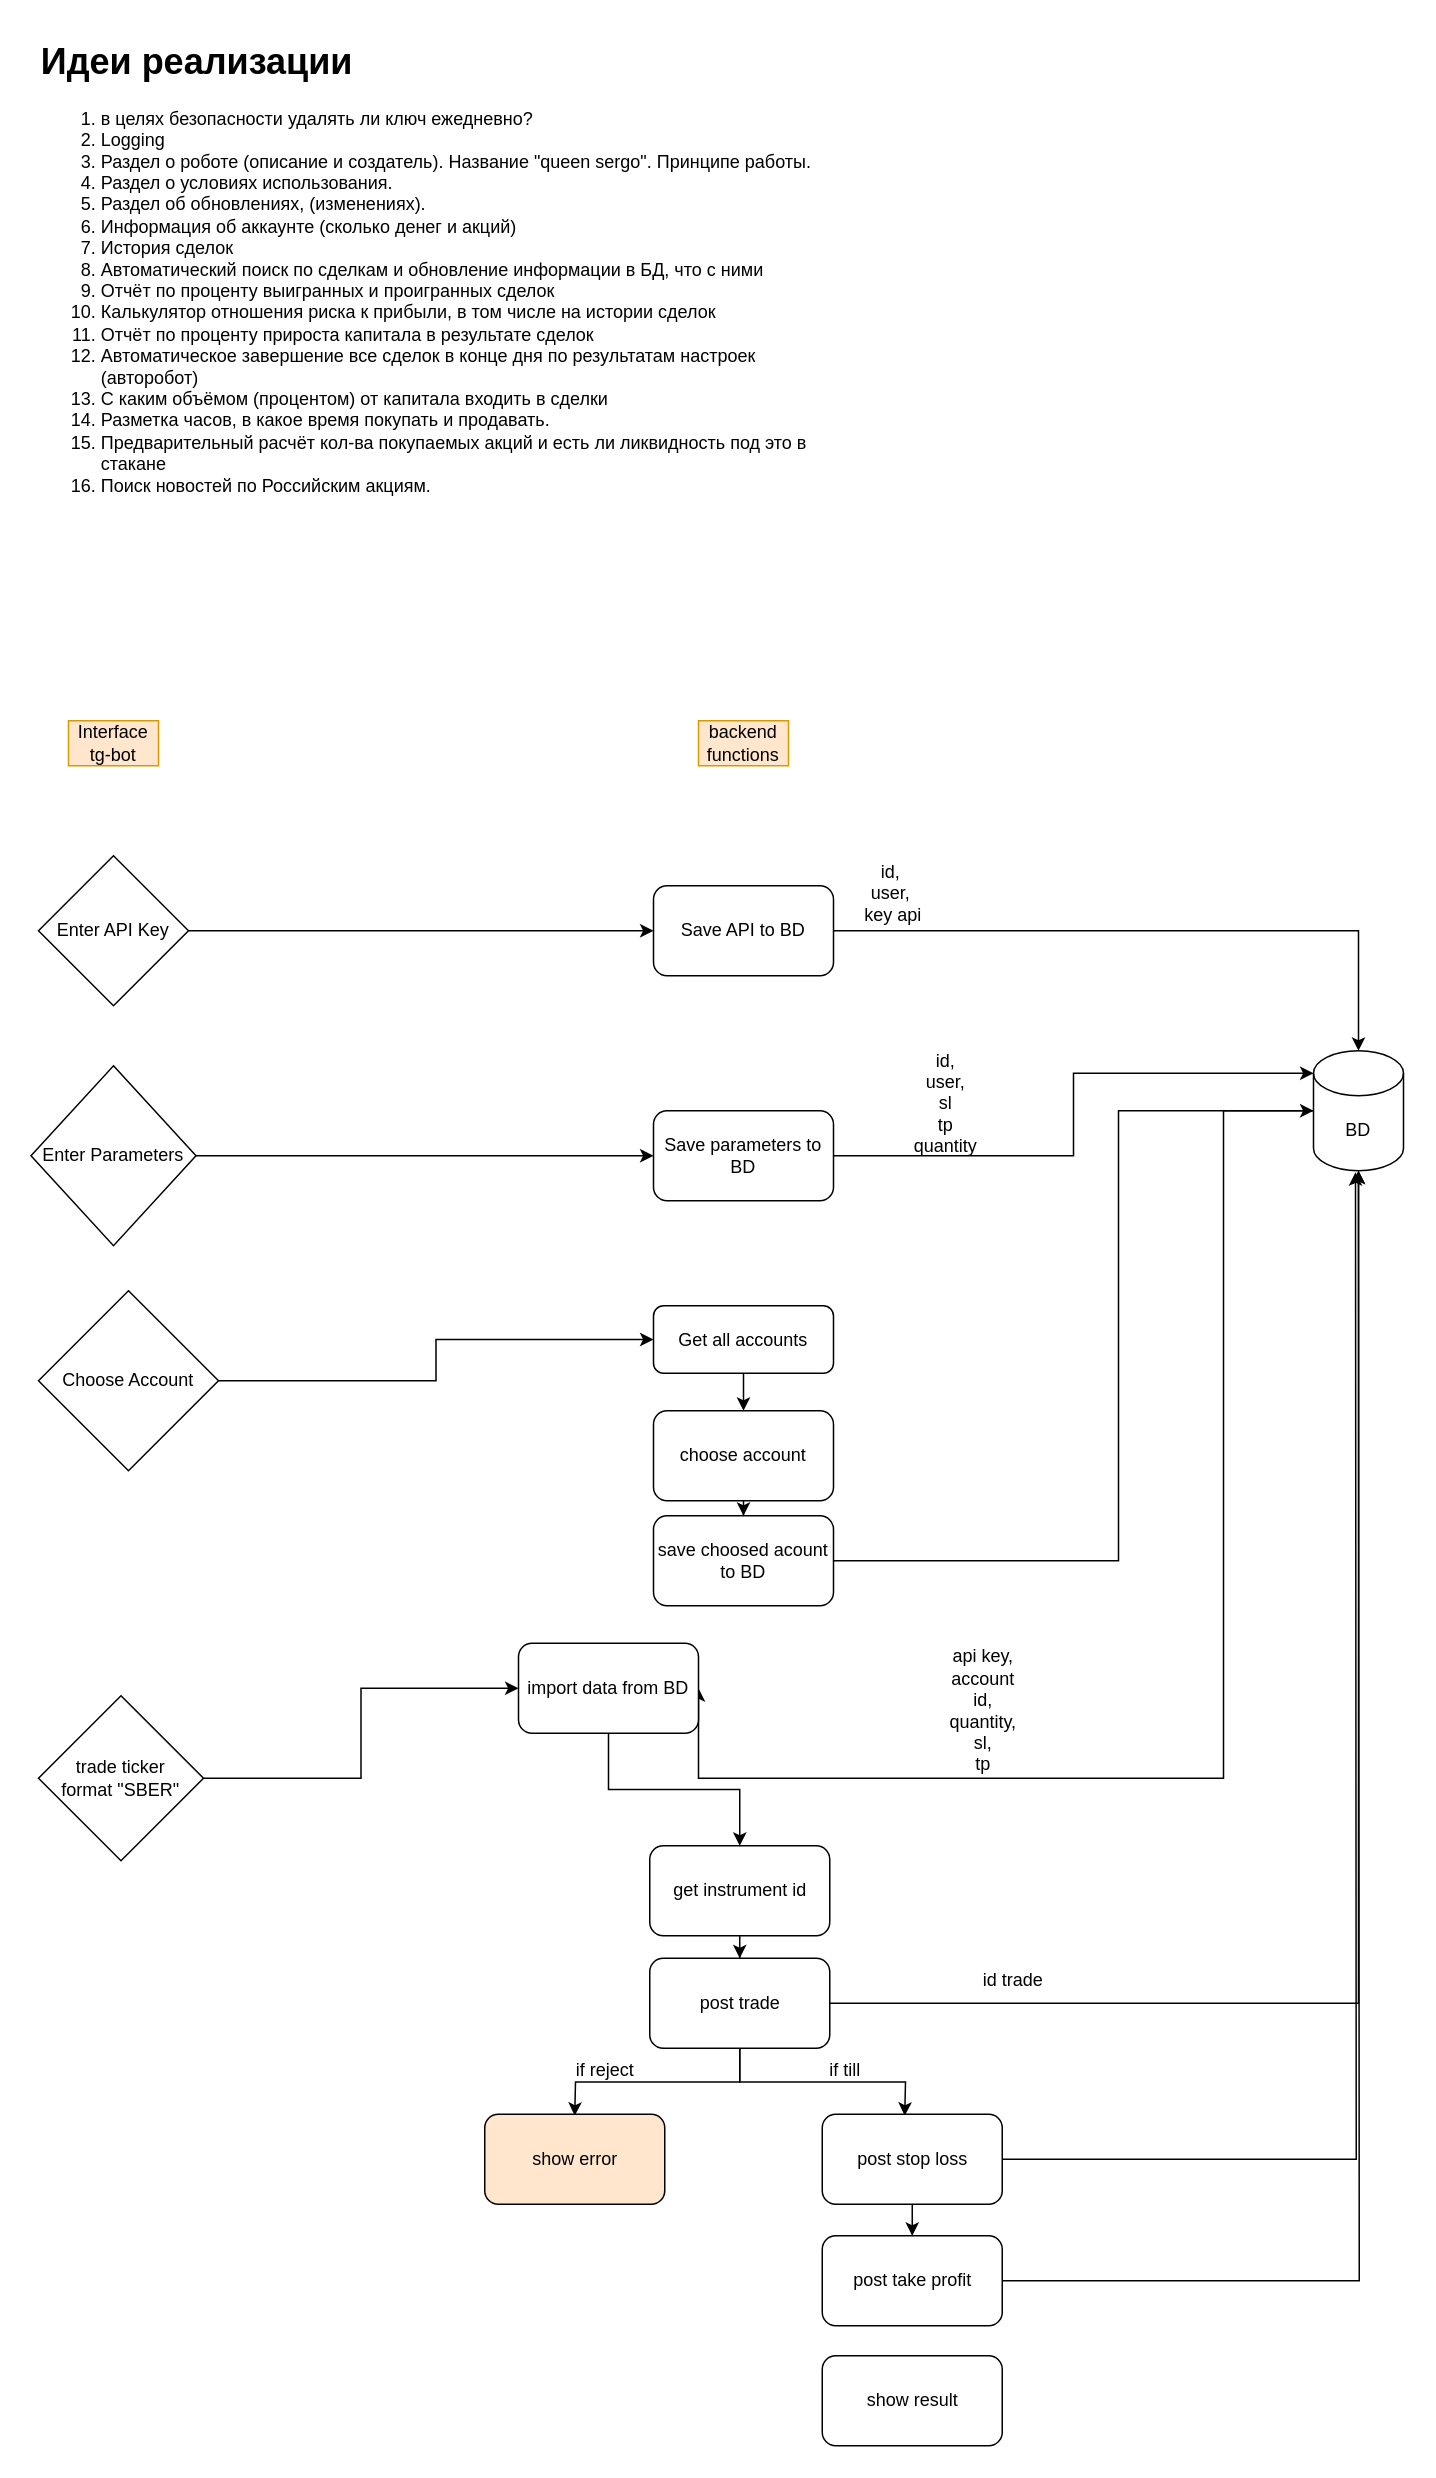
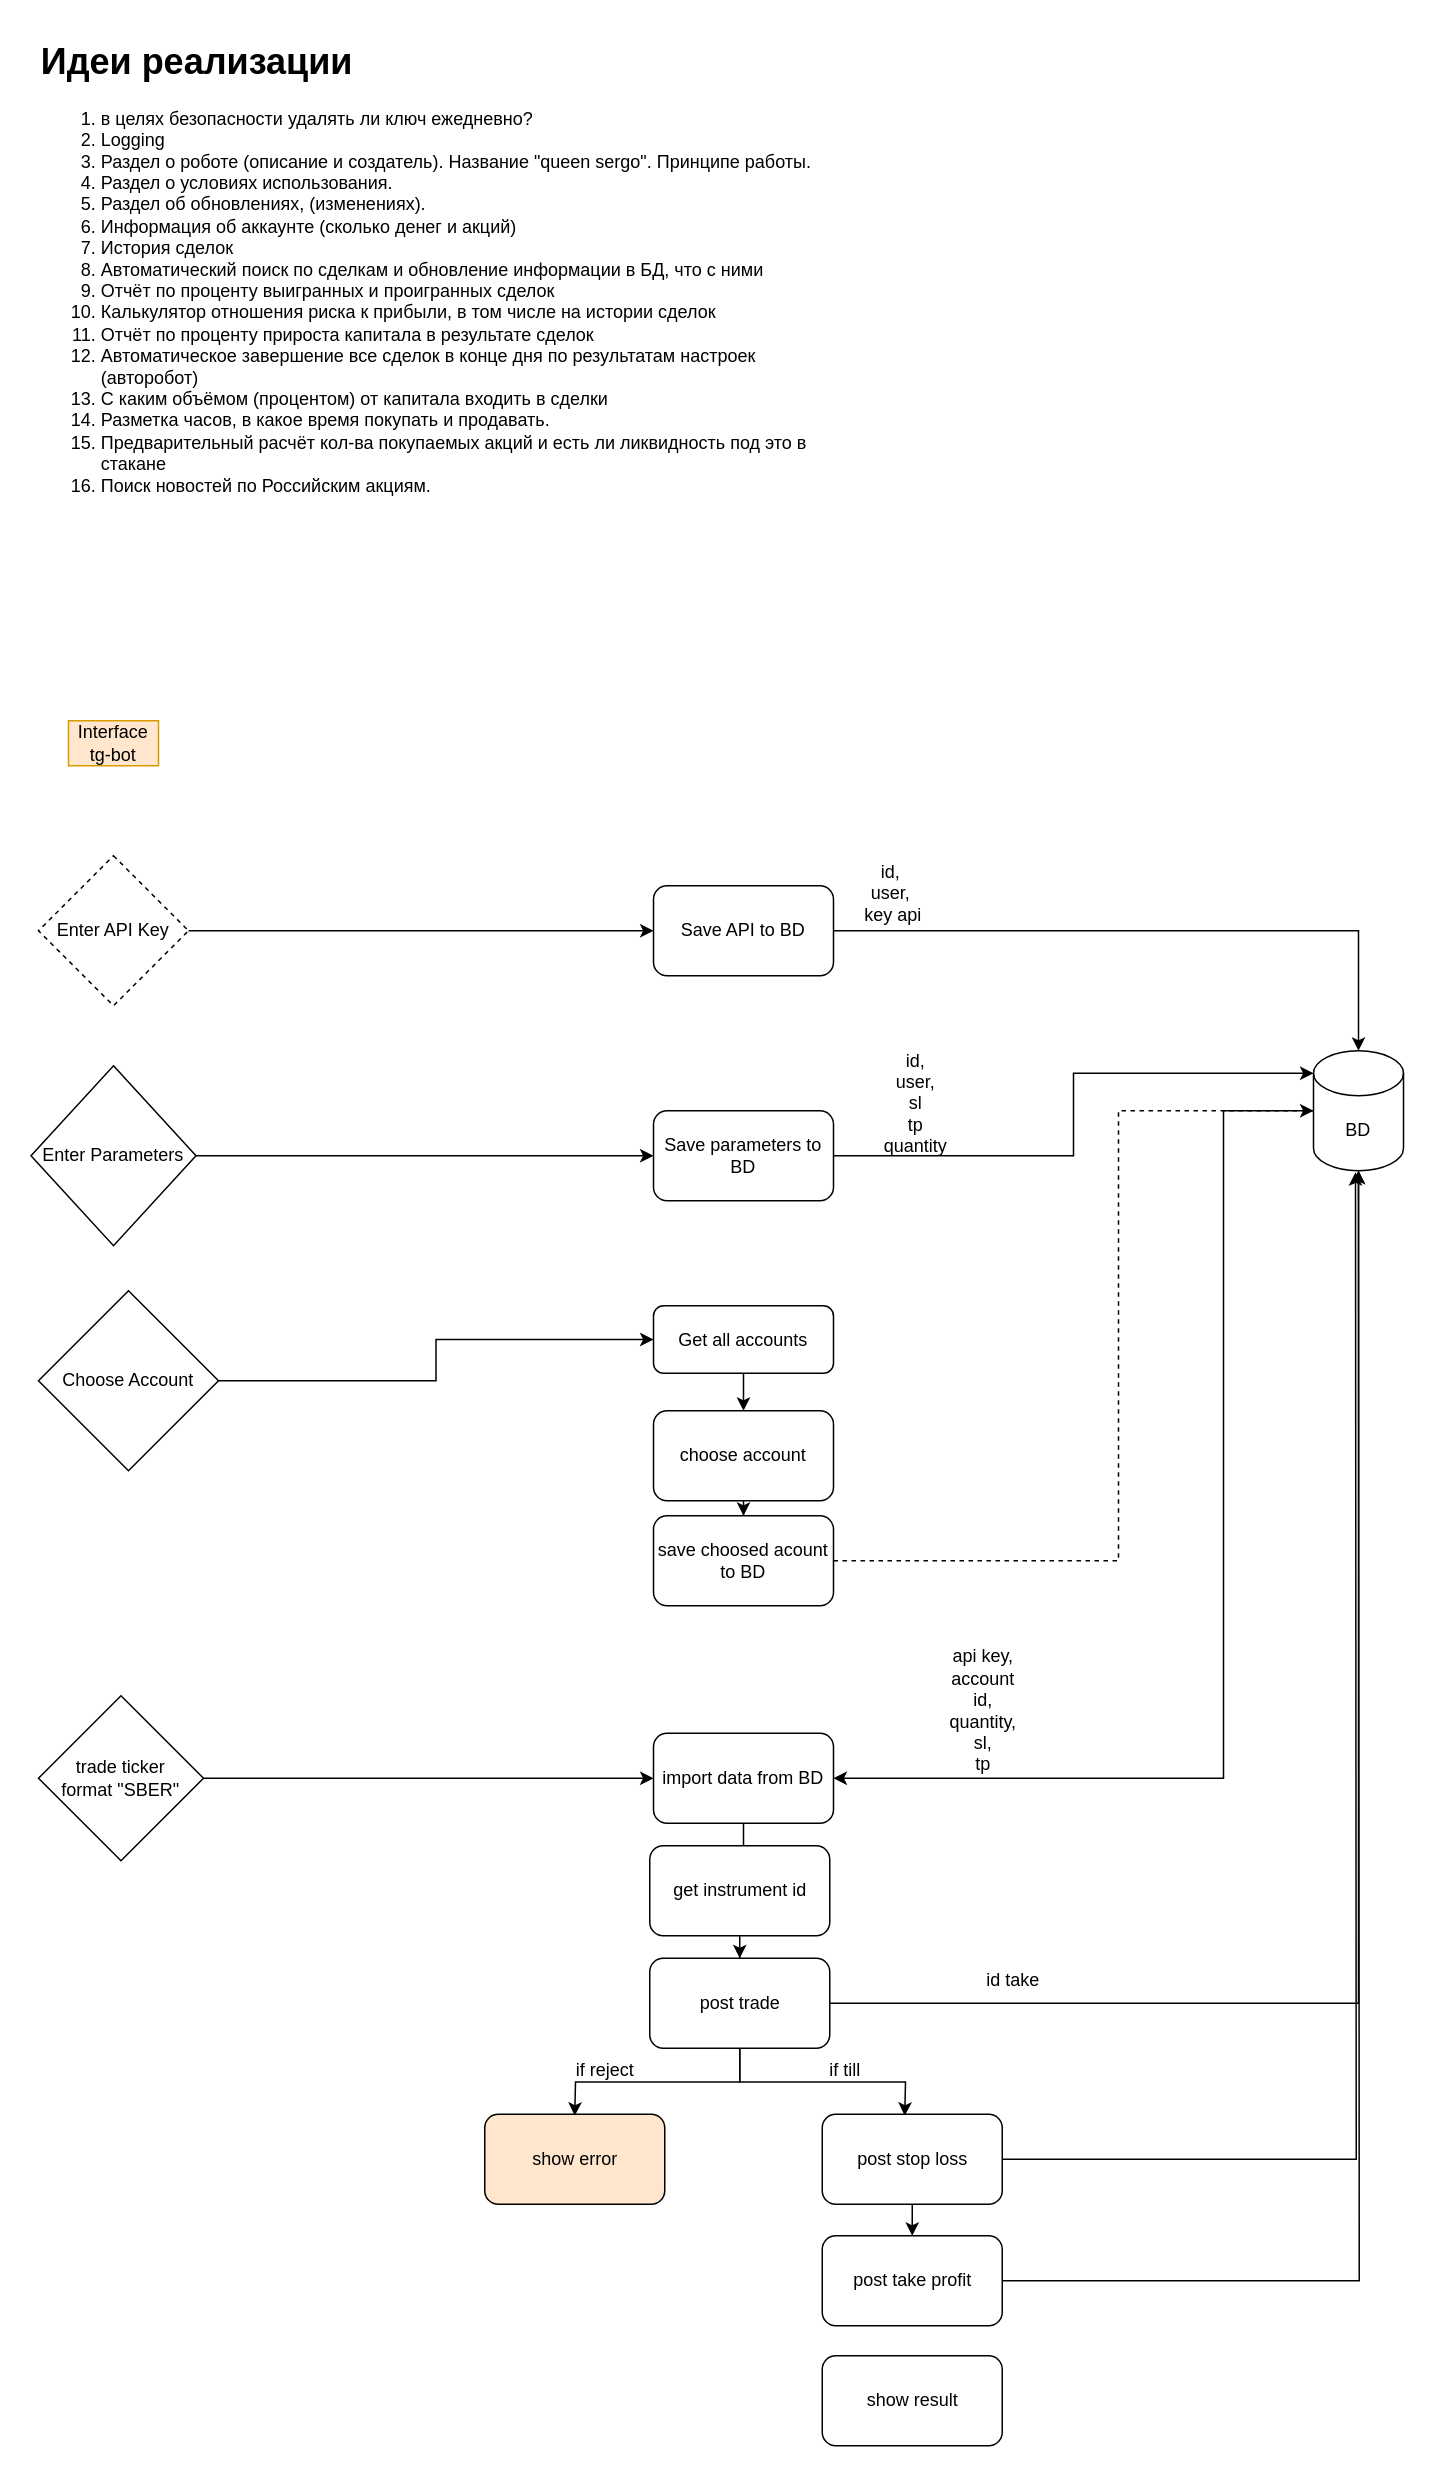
node "backend functions": removed
node "Enter API Key": style solid -> dashed
node "id, user, sl tp quantity": moved (946, 1103) -> (916, 1103)
edge "save choosed acount to BD" -> "BD": style solid -> dashed
node "import data from BD": moved (608, 1688) -> (743, 1778)
node "id trade": label "id trade" -> "id take"
